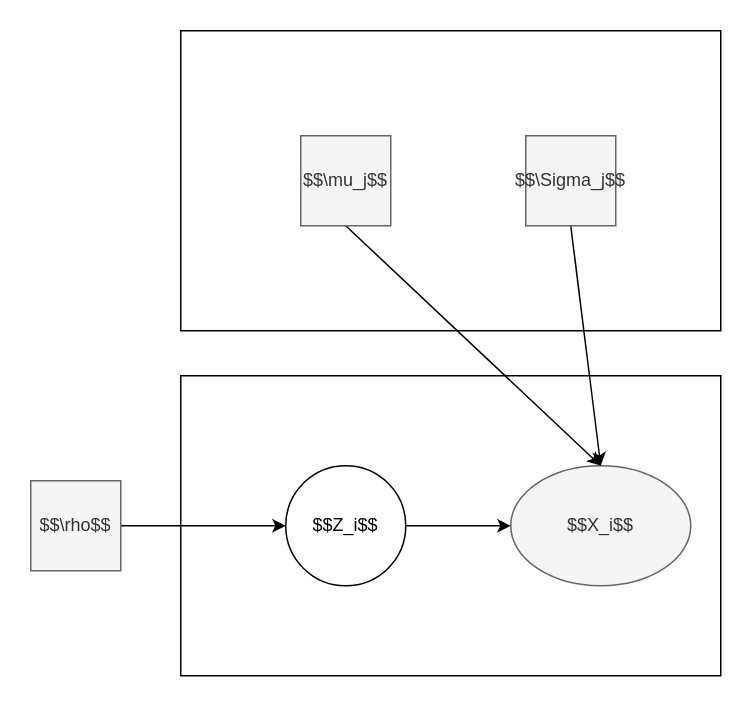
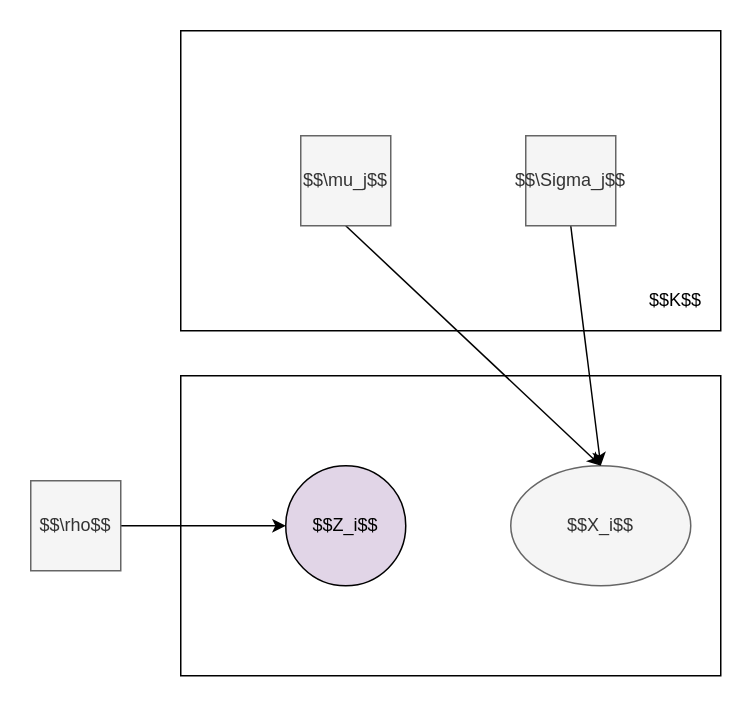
node "$$K$$": added
node "$$Z_i$$": fillcolor #ffffff -> #e1d5e7
edge "$$Z_i$$" -> "$$X_i$$": removed
